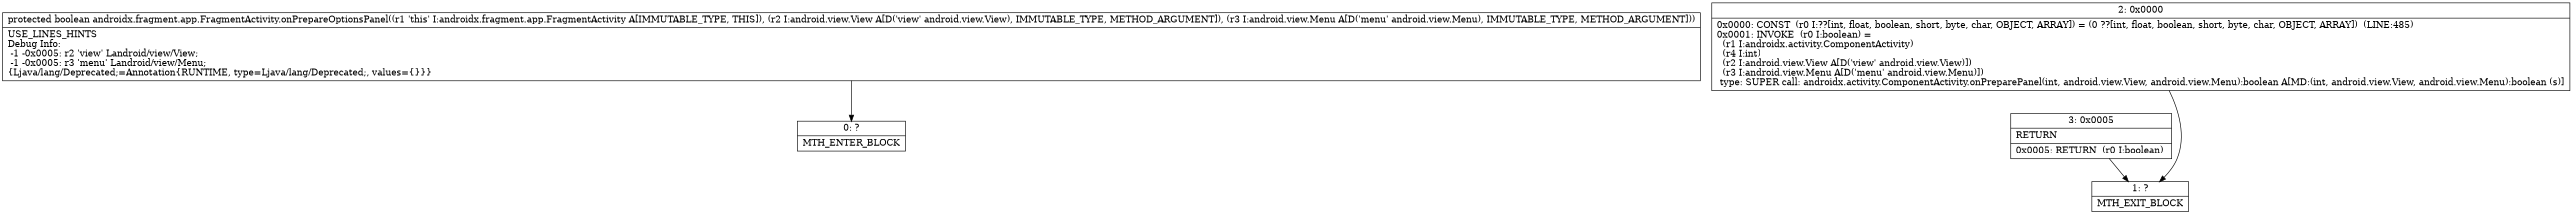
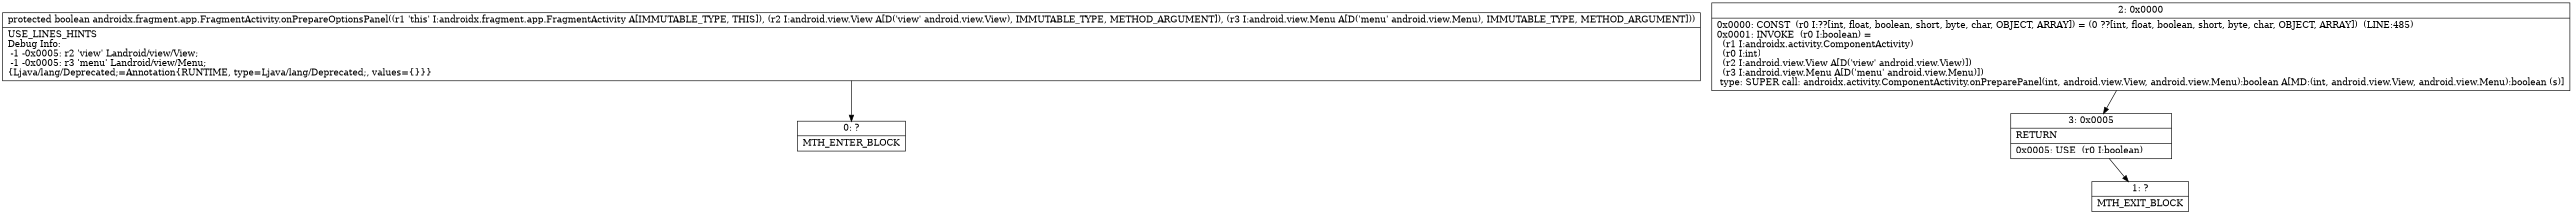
node "2: 0x0000": text "(r4 I:int)" -> "(r0 I:int)"
edge "2: 0x0000" -> "1: ?": now "2: 0x0000" -> "3: 0x0005"
node "3: 0x0005": text "0x0005: RETURN  (r0 I:boolean)" -> "0x0005: USE  (r0 I:boolean)"
